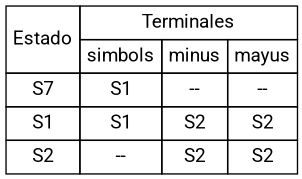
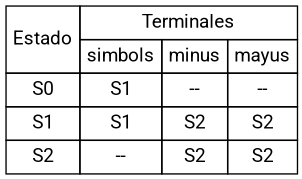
node "Estado": text "S7" -> "S0"
